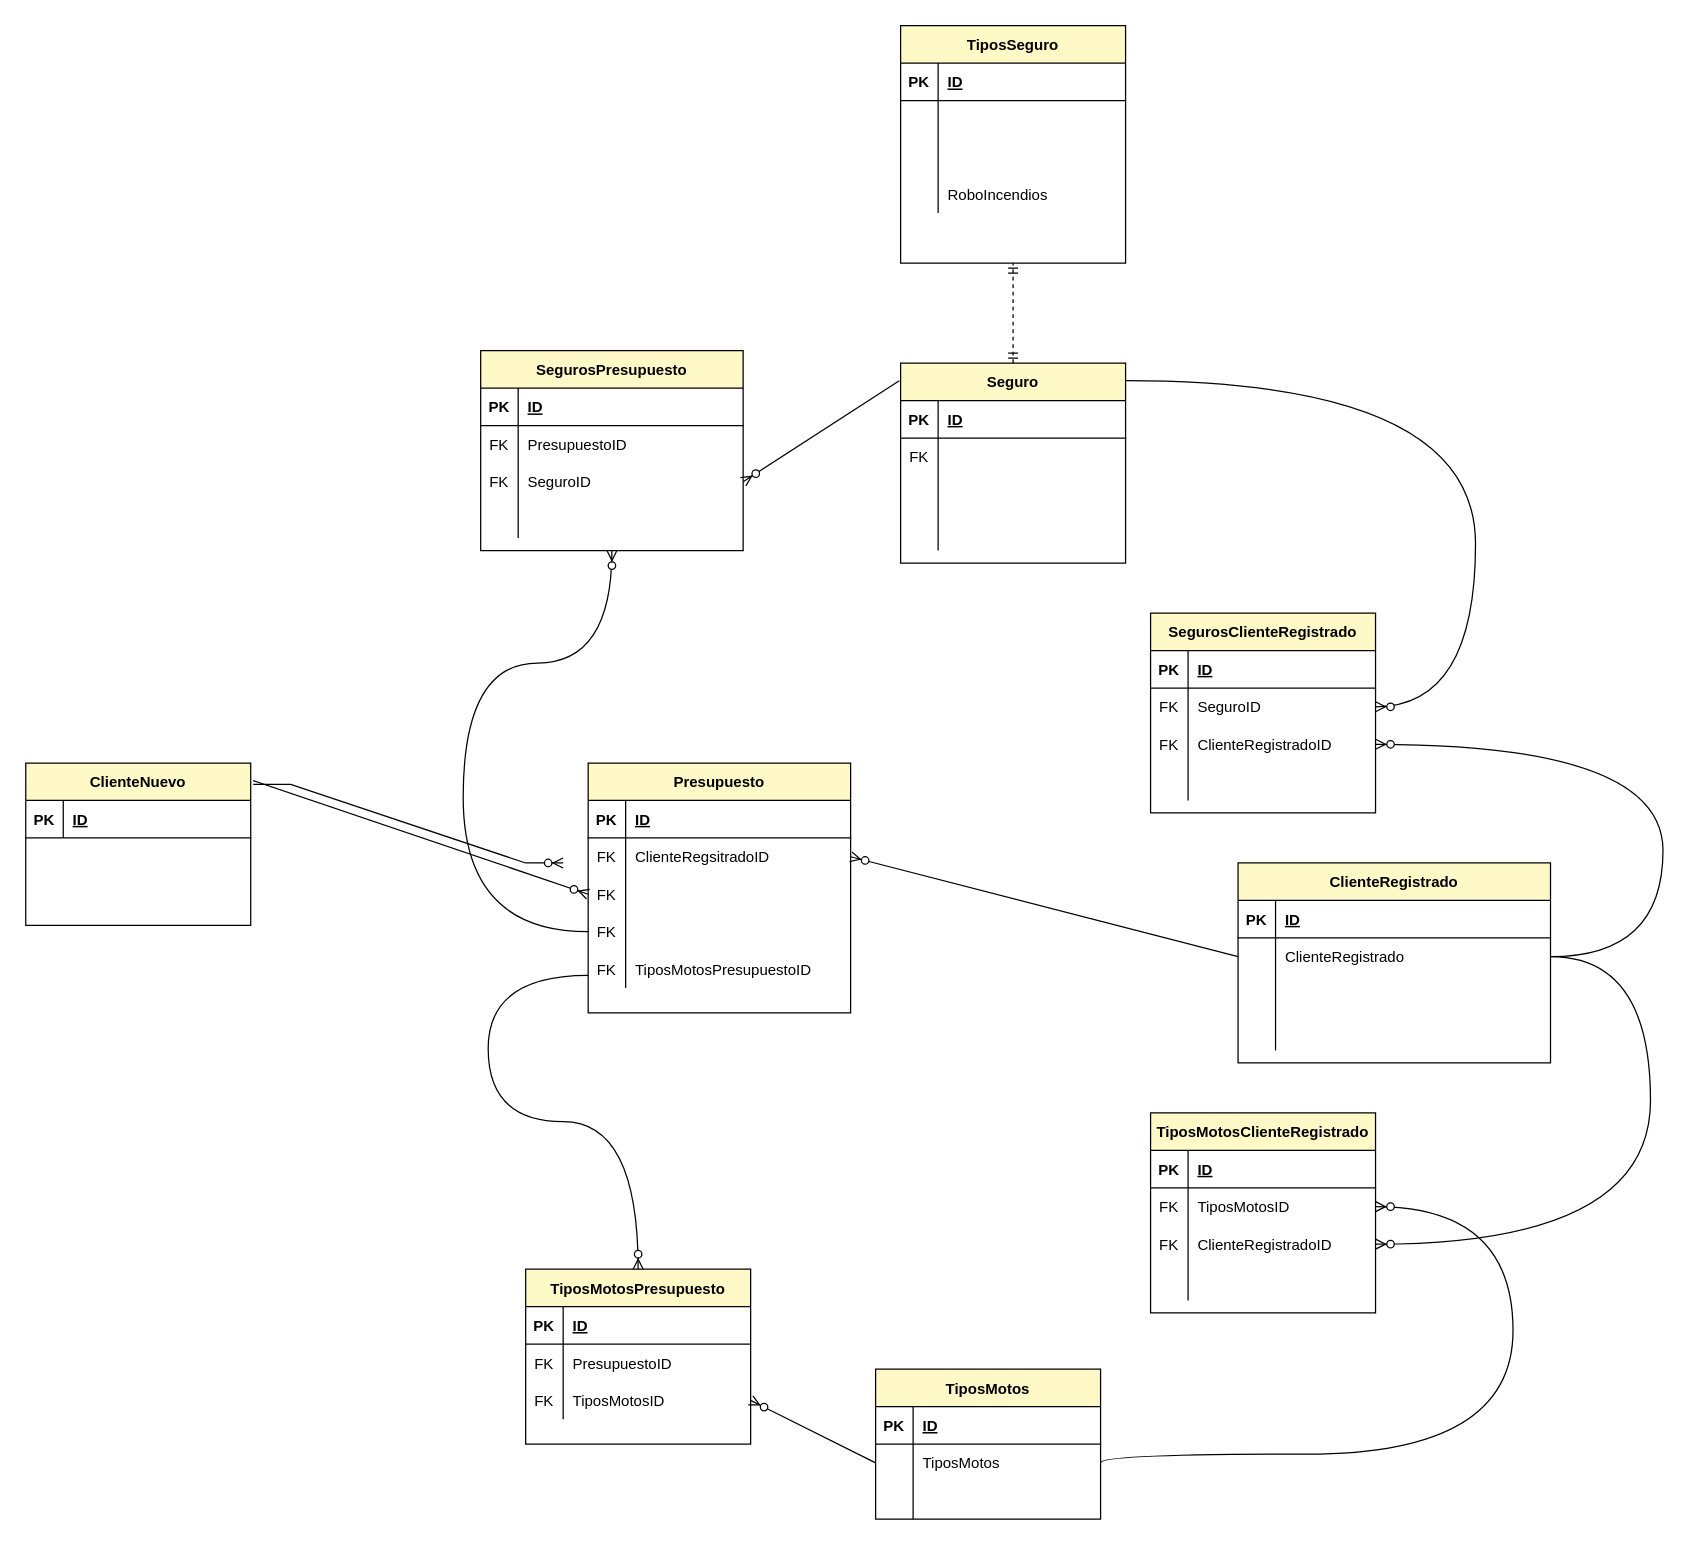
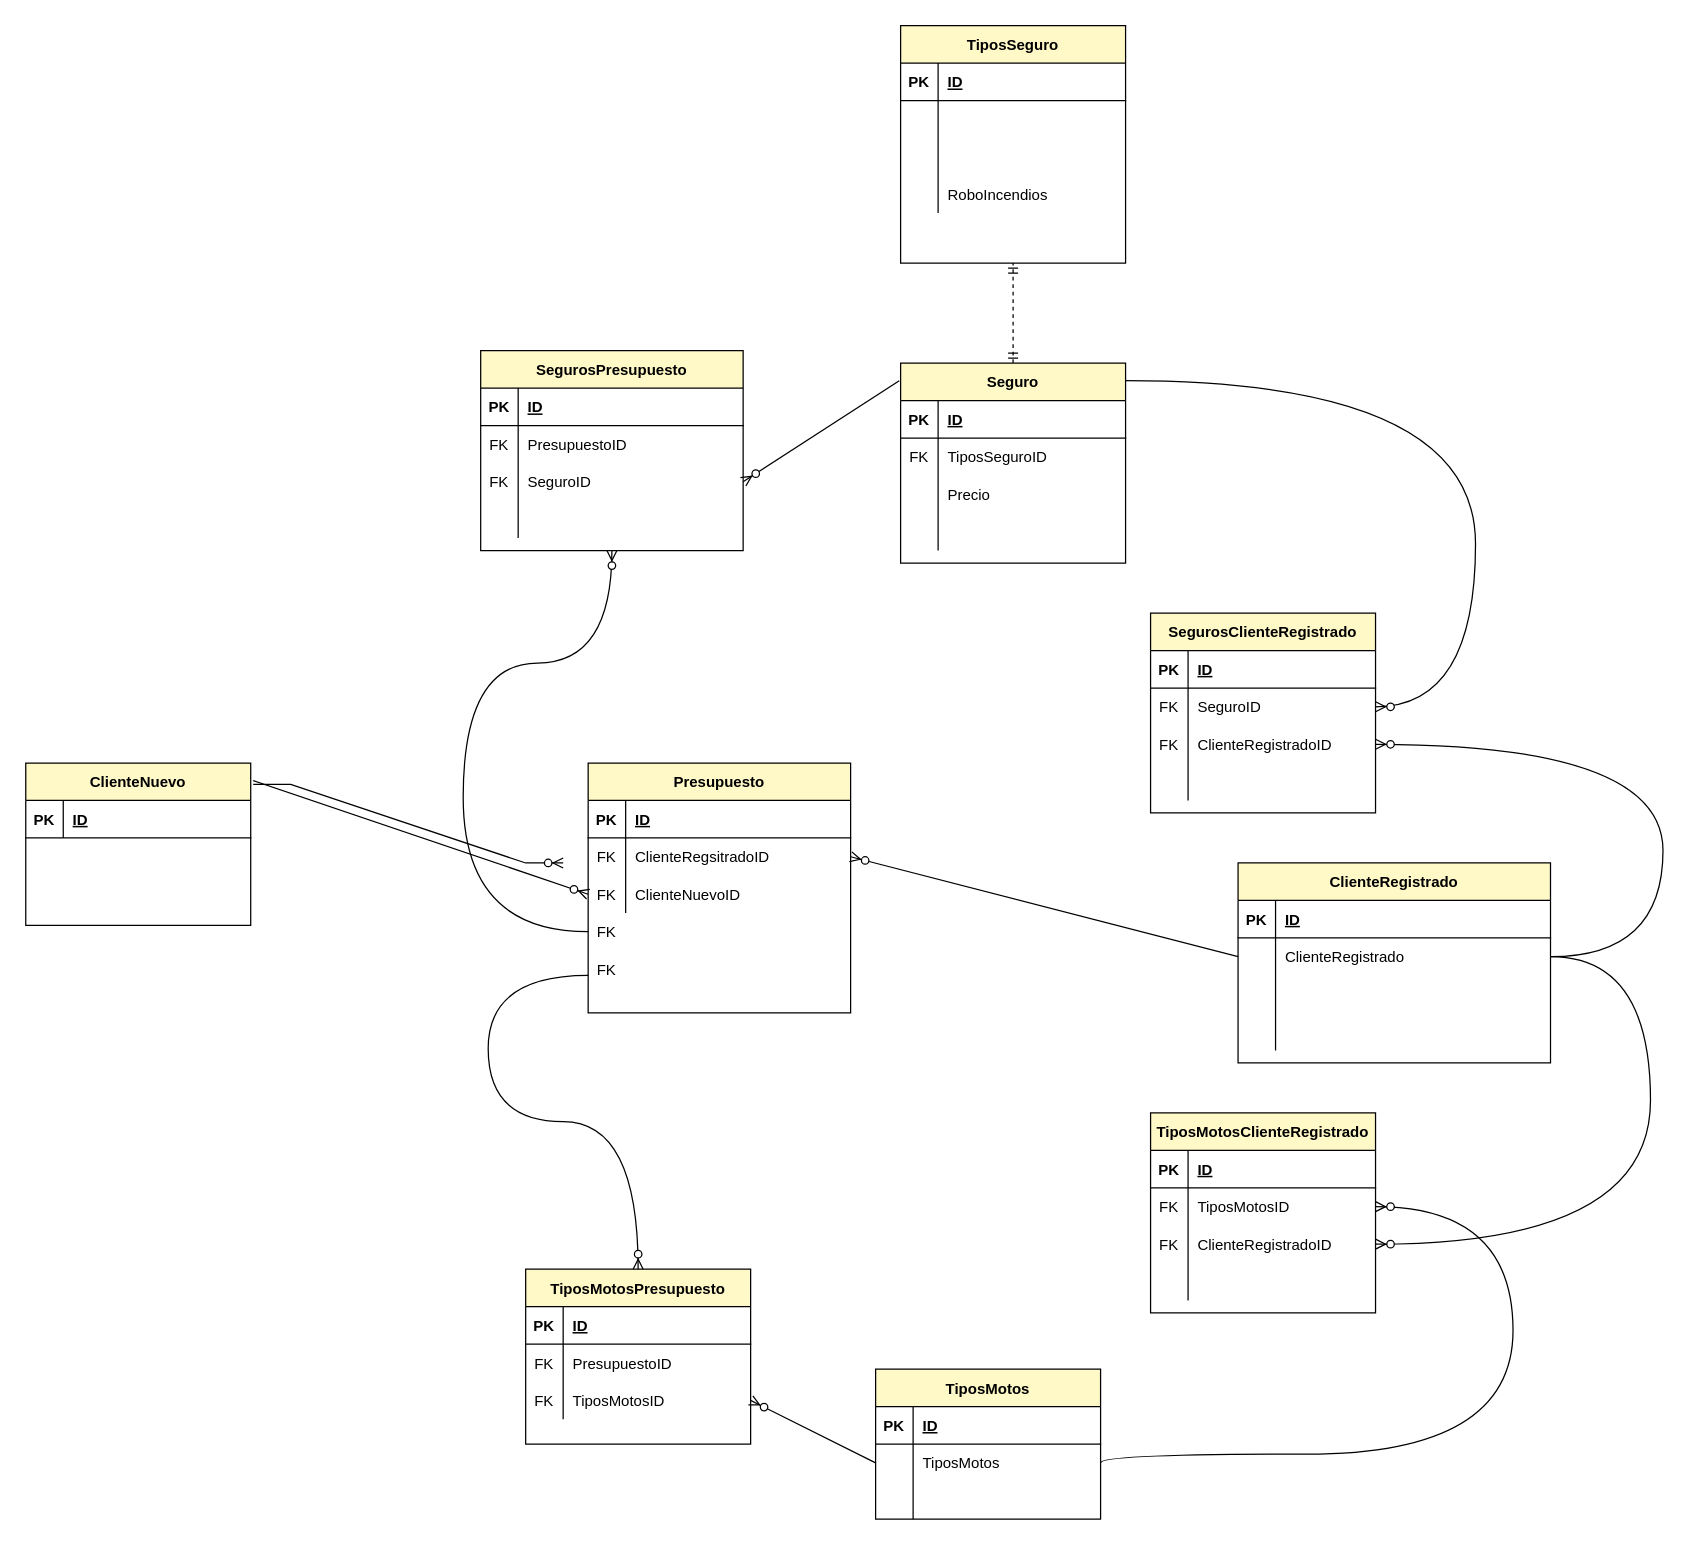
node "TiposSeguroID": added
node "Precio": added
node "ClienteNuevoID": added
node "TiposMotosPresupuestoID": removed
